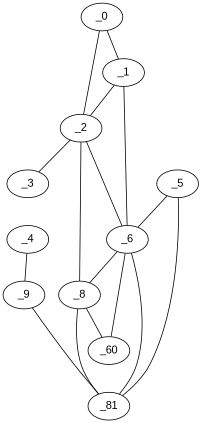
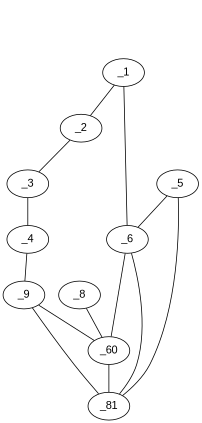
node "_0": removed
edge "_2" -- "_6": removed
edge "_3" -- "_4": added
edge "_2" -- "_8": removed
edge "_6" -- "_8": removed
edge "_9" -- "_60": added
edge "_8" -- "_81": now "_60" -- "_81"
